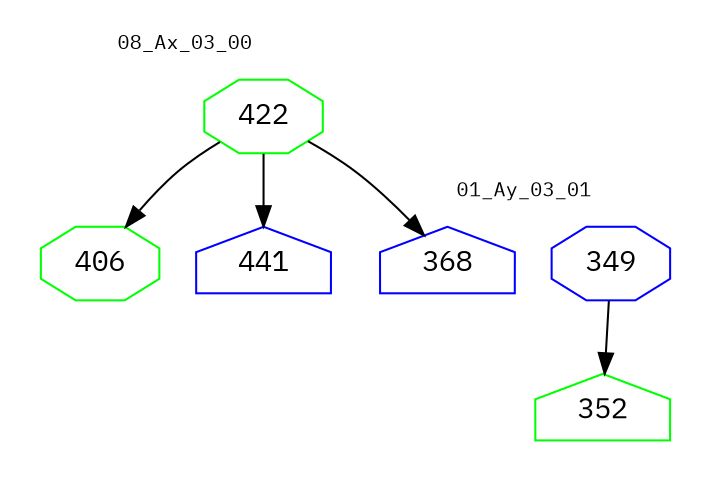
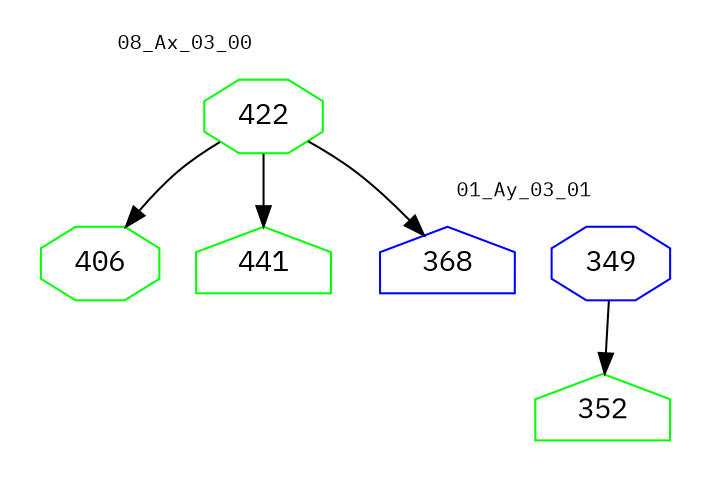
node "441": color blue -> green
